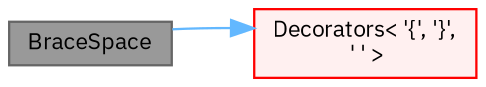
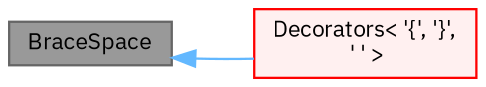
edge "BraceSpace" -> "Decorators< '{', '}', ' ' >": reversed
